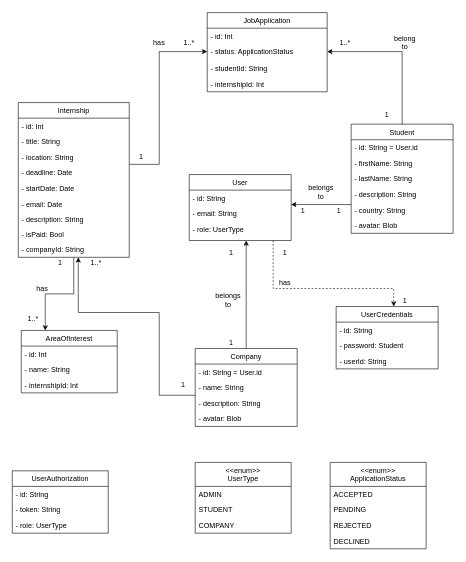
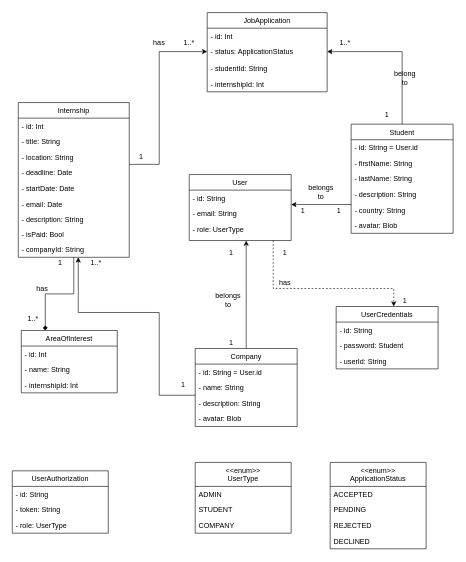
node "belong to": moved (405, 42) -> (405, 78)
edge "Internship" -> "AreaOfInterest": arrowhead classic -> diamond
